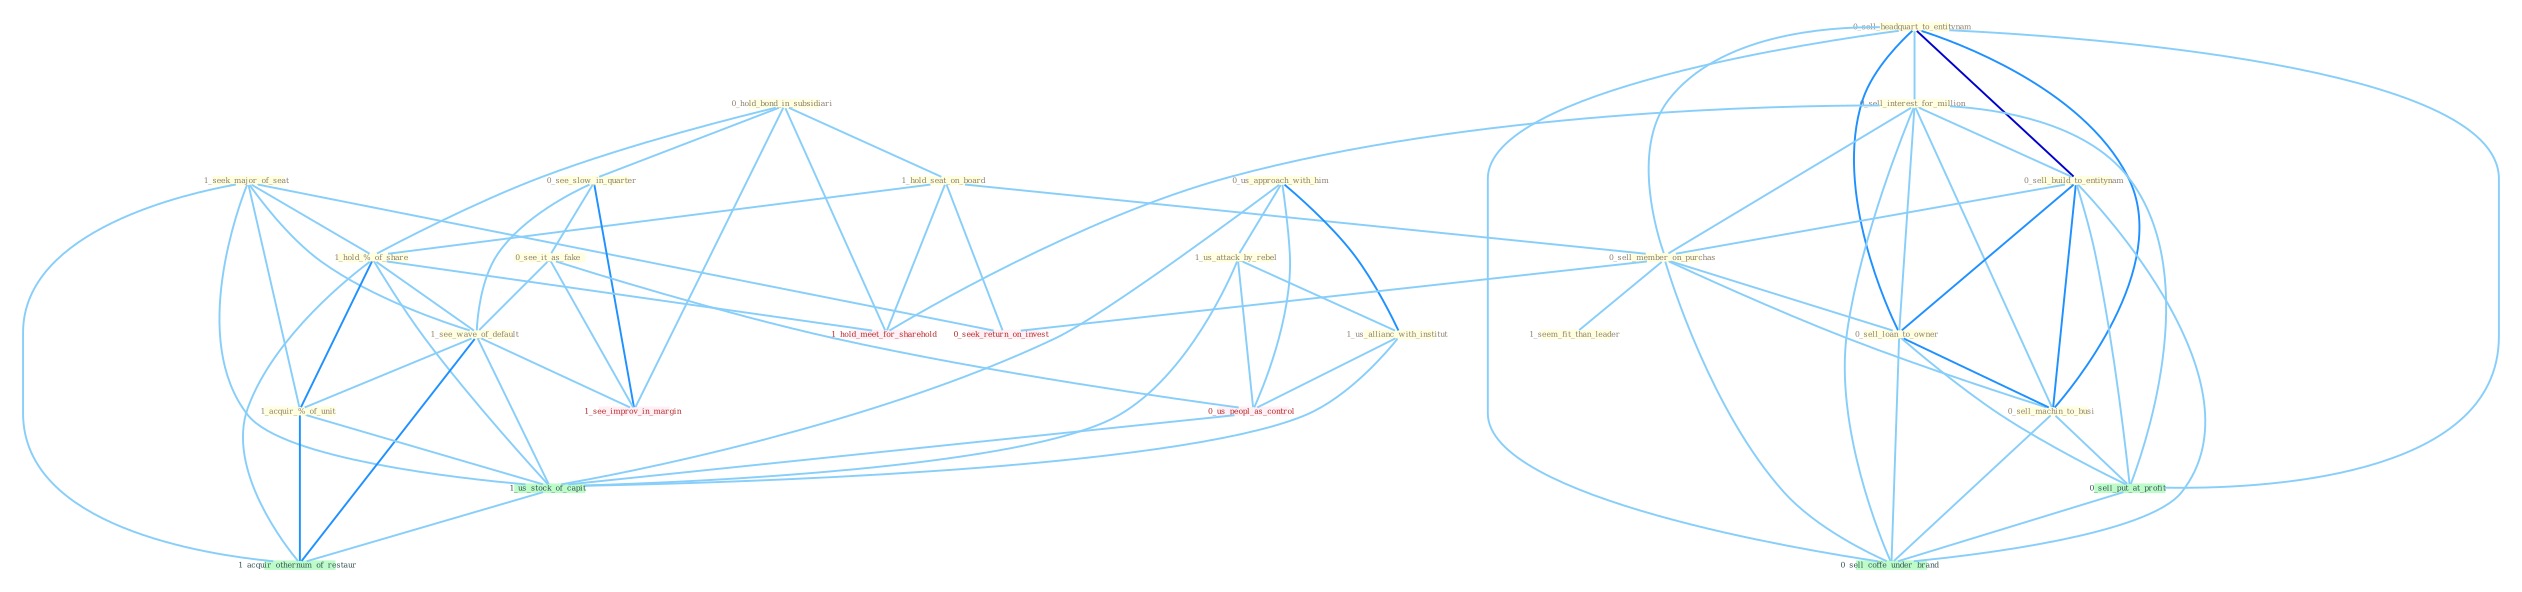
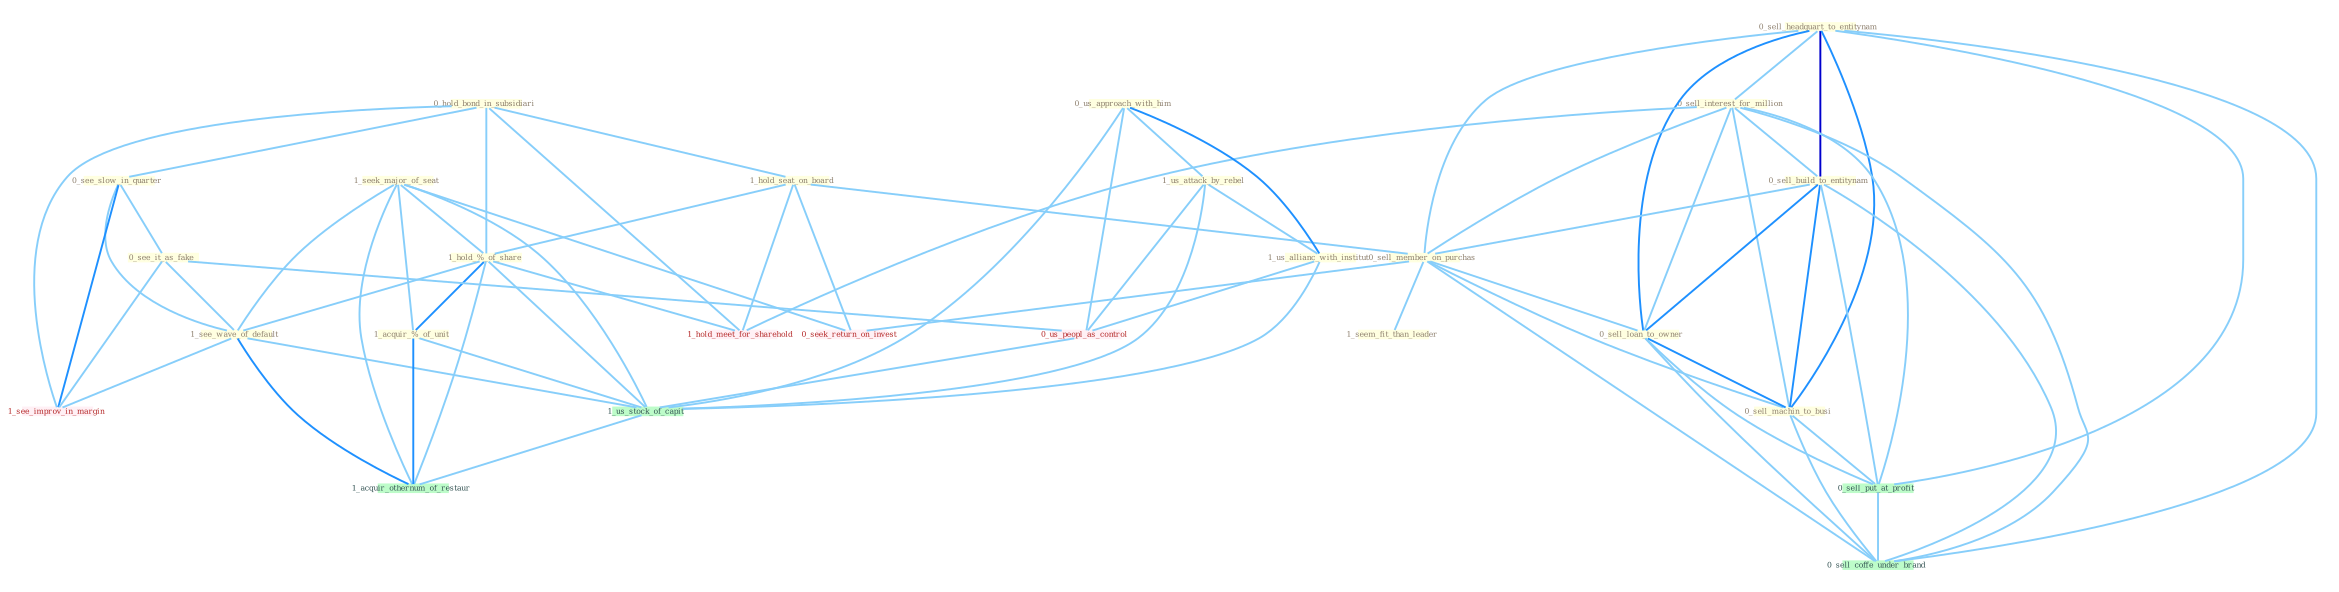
edge "1_see_wave_of_default" -- "1_acquir_%_of_unit": removed
